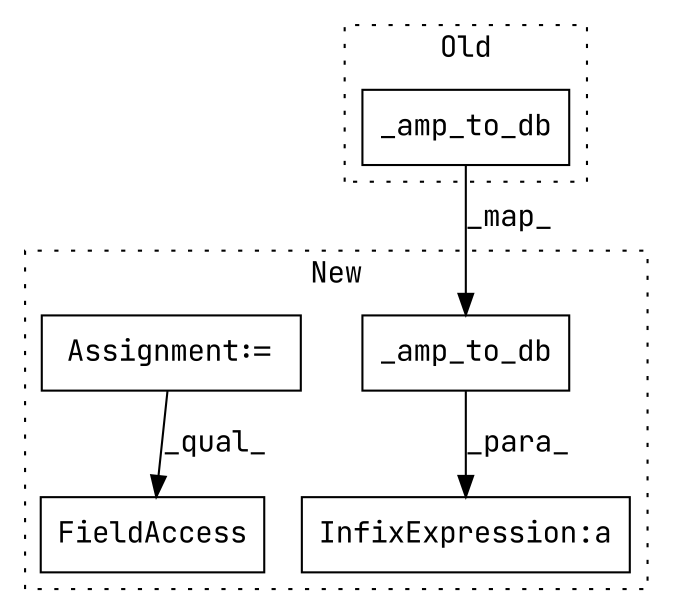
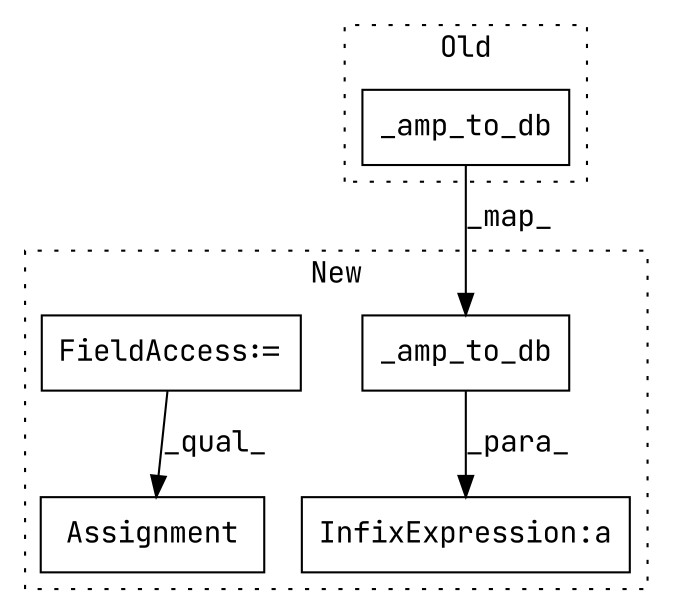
node "Assignment:=": label "Assignment:=" -> "FieldAccess:="
node "FieldAccess": label "FieldAccess" -> "Assignment"
